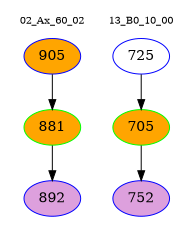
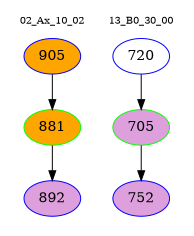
cluster "02_Ax_60_02": label "02_Ax_60_02" -> "02_Ax_10_02"
cluster "13_B0_10_00": label "13_B0_10_00" -> "13_B0_30_00"
node "725": label "725" -> "720"
node "705": fillcolor orange -> plum
